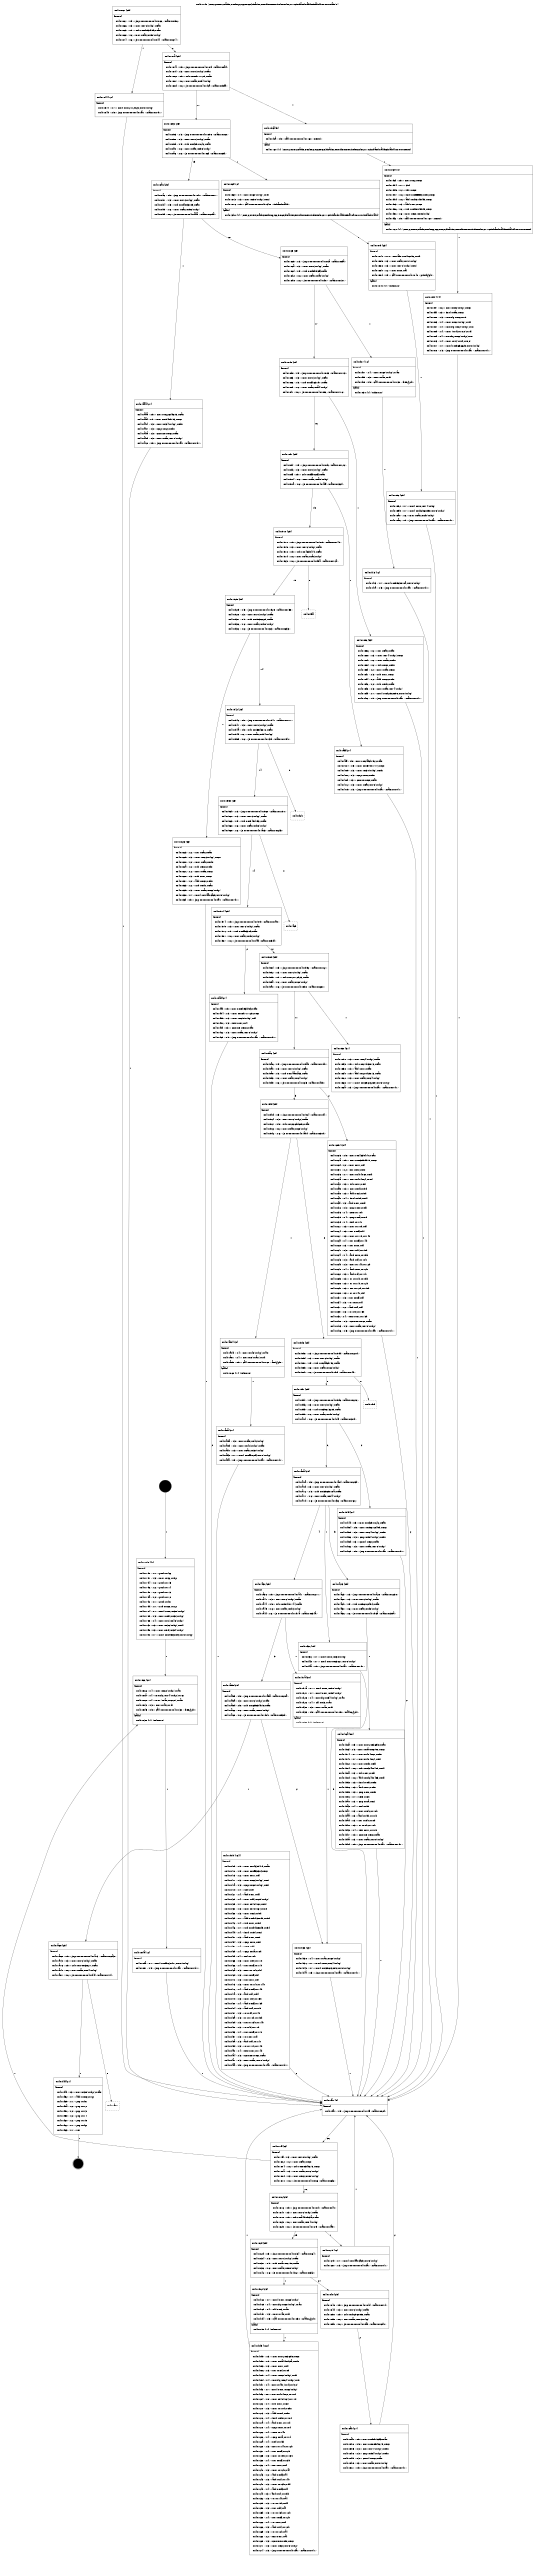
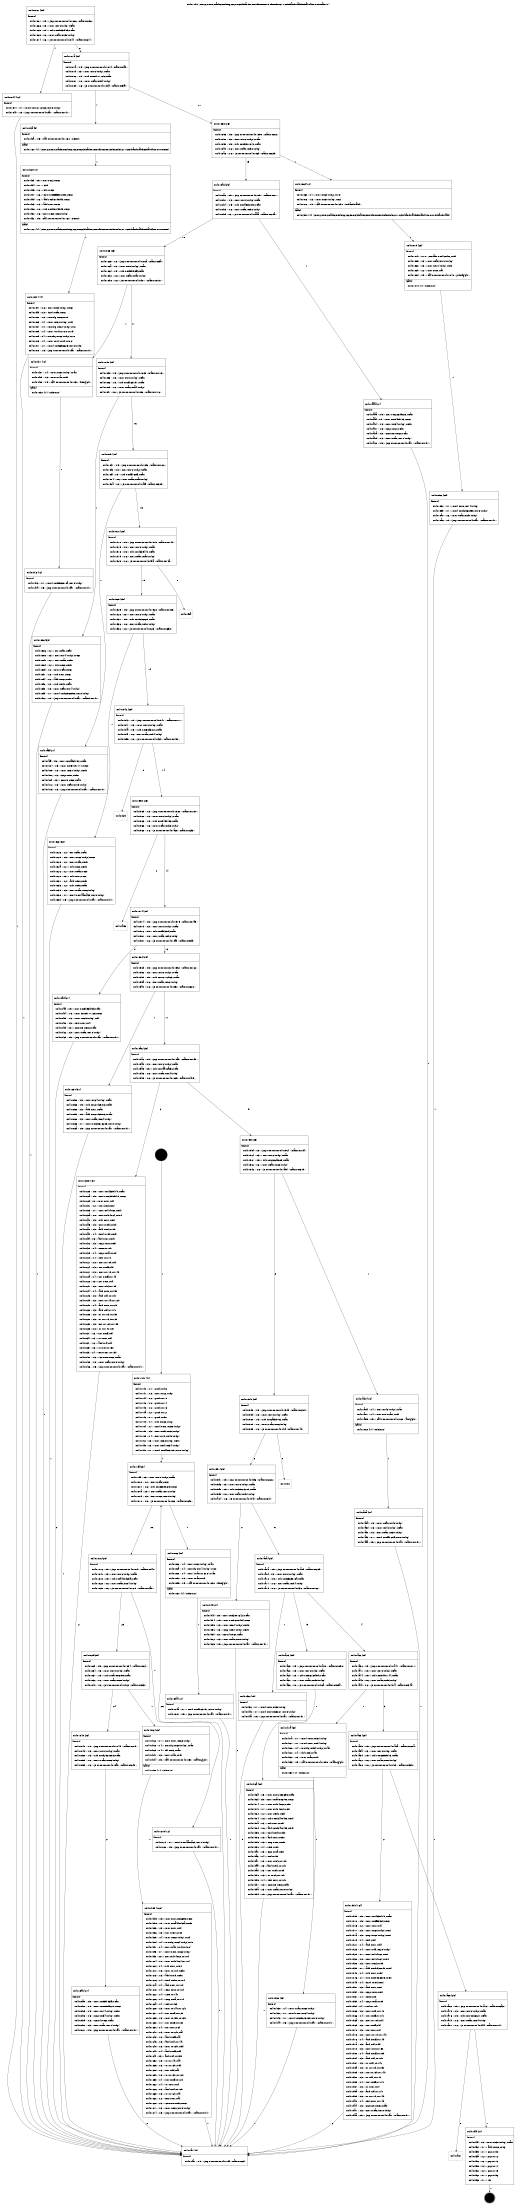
edge "0x4017d0 [47]" -> "0x401ec6 [20]": now "0x4017d0 [47]" -> "0x4017ff [23]"
edge "0x401e50 [31]" -> "0x401fa1 [5]": added, label "1"
edge "0x401a55 [25]" -> "0x401b38 [23]": now "0x401a55 [25]" -> "0x401d0b [164]"
